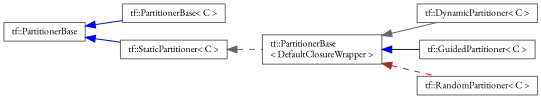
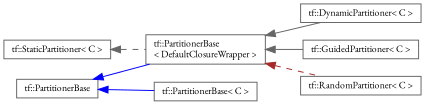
edge "tf::StaticPartitioner< C >" -> "tf::PartitionerBase": now "tf::PartitionerBase < DefaultClosureWrapper >" -> "tf::PartitionerBase"
edge "tf::GuidedPartitioner< C >" -> "tf::PartitionerBase < DefaultClosureWrapper >": color blue -> gray40
